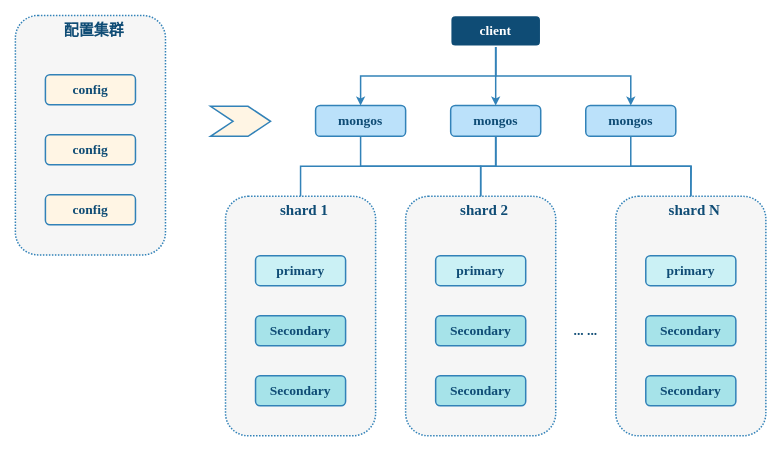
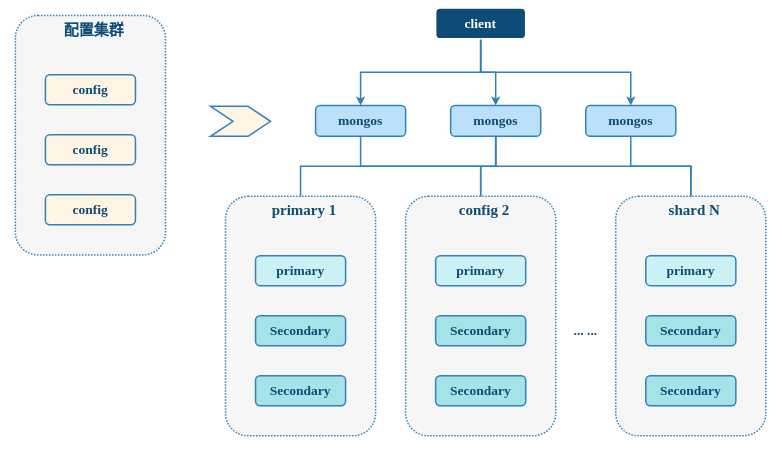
node "client": moved (495, 31) -> (480, 23)
node "shard 1": label "shard 1" -> "primary 1"
node "shard 2": label "shard 2" -> "config 2"
